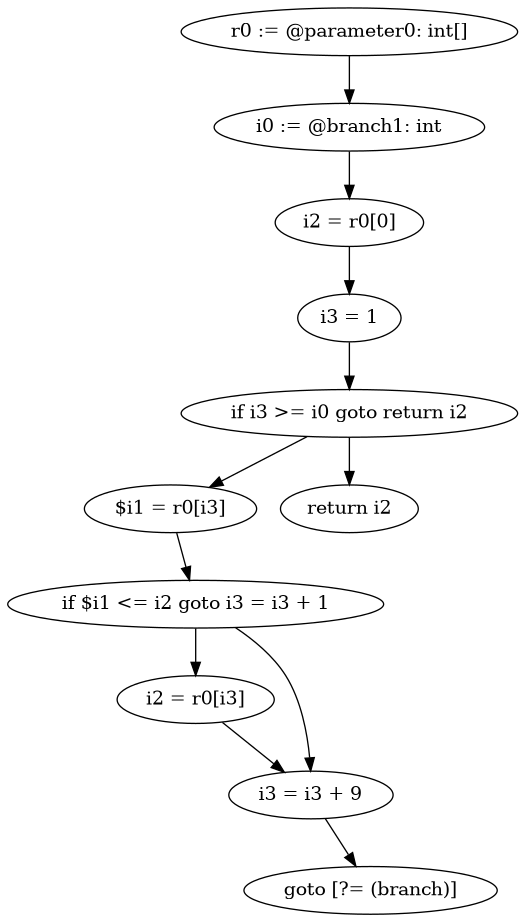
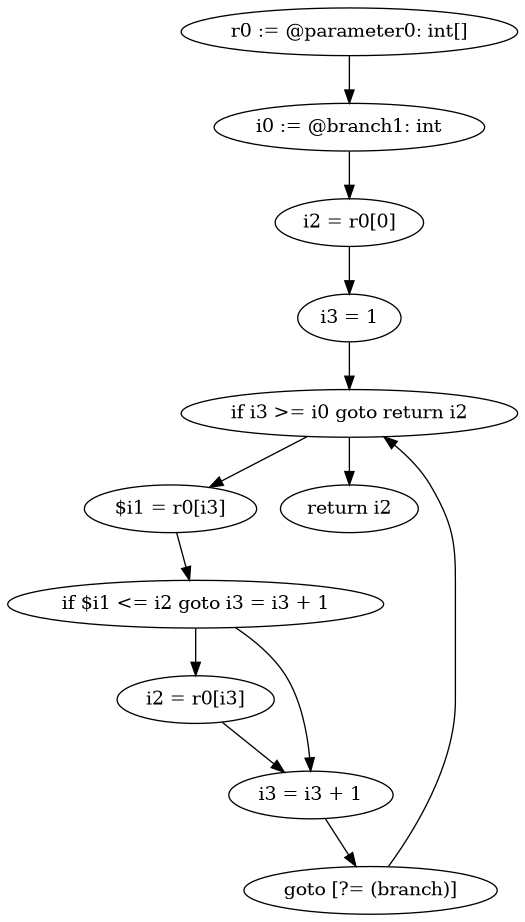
edge "goto [?= (branch)]" -> "if i3 >= i0 goto return i2": added
node "i3 = i3 + 9": label "i3 = i3 + 9" -> "i3 = i3 + 1"
